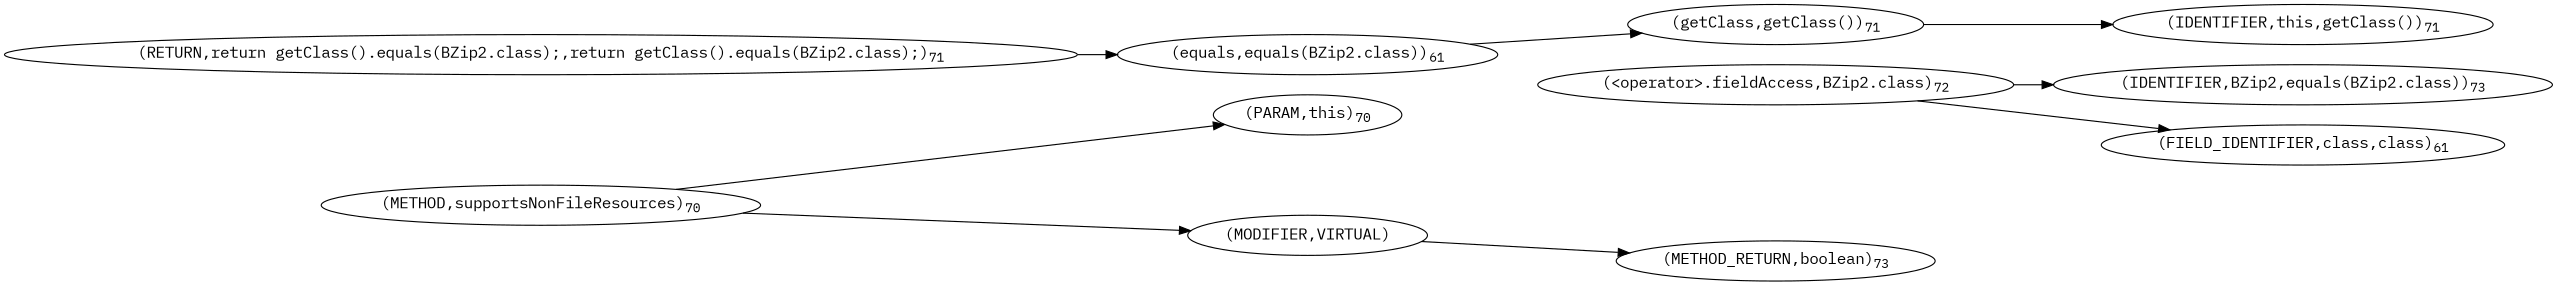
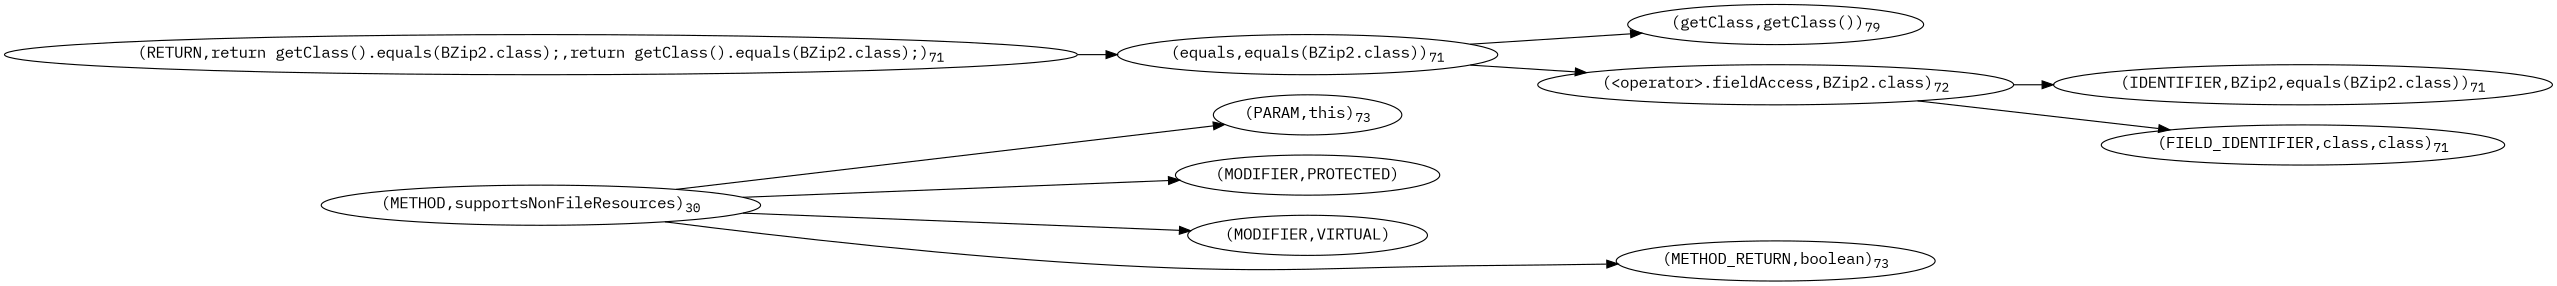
node "(getClass,getClass())": text "71" -> "79"
node "(IDENTIFIER,this,getClass())": removed
node "(equals,equals(BZip2.class))": text "61" -> "71"
edge "(equals,equals(BZip2.class))" -> "(<operator>.fieldAccess,BZip2.class)": added
node "(IDENTIFIER,BZip2,equals(BZip2.class))": text "73" -> "71"
node "(PARAM,this)": text "70" -> "73"
node "(FIELD_IDENTIFIER,class,class)": text "61" -> "71"
node "(MODIFIER,PROTECTED)": added
node "(METHOD,supportsNonFileResources)": text "70" -> "30"
edge "(MODIFIER,VIRTUAL)" -> "(METHOD_RETURN,boolean)": now "(METHOD,supportsNonFileResources)" -> "(METHOD_RETURN,boolean)"
